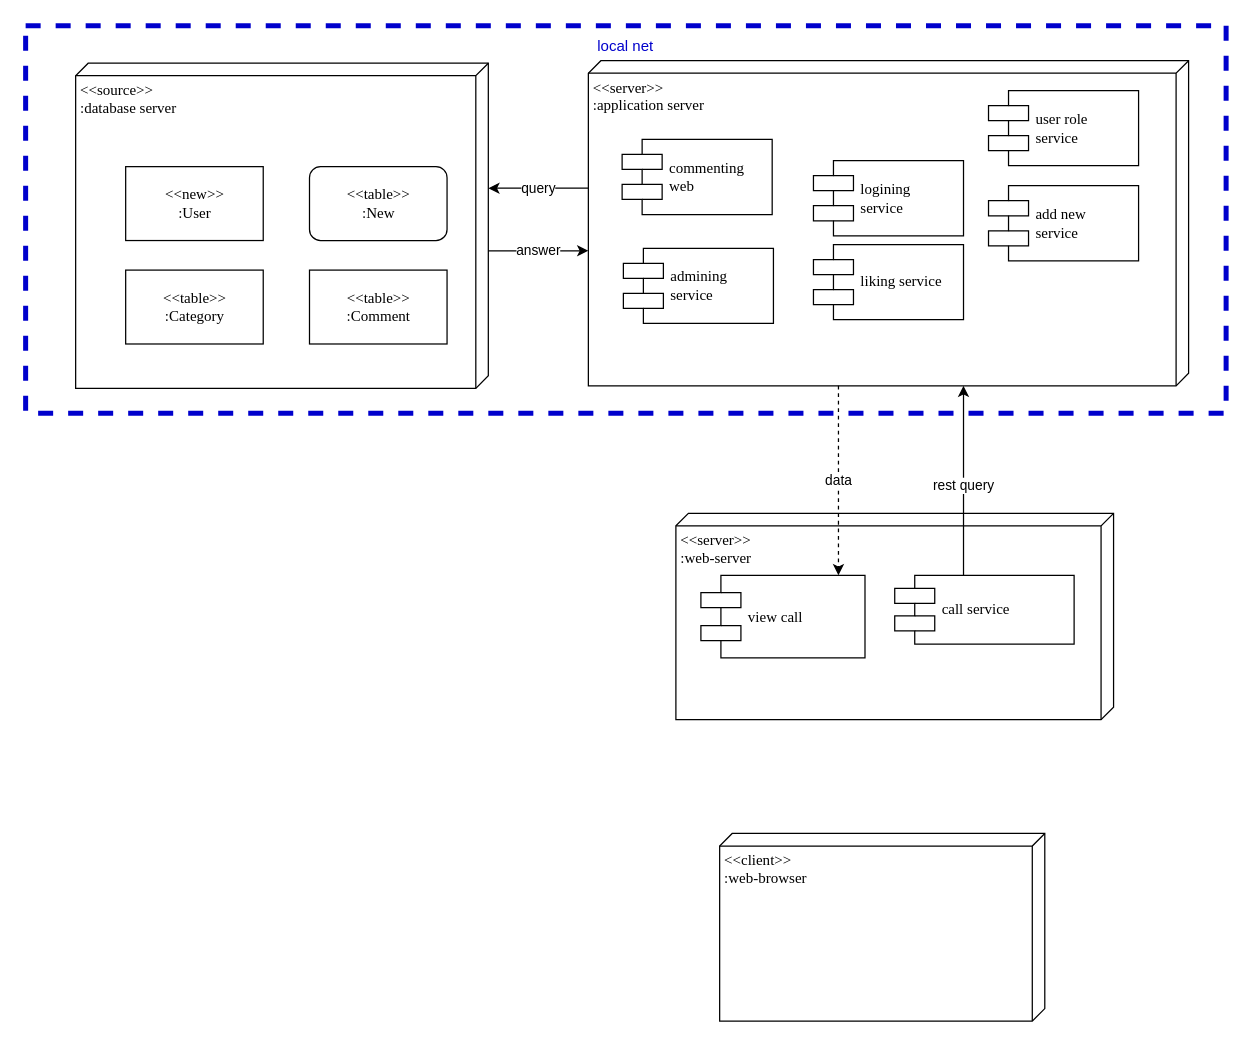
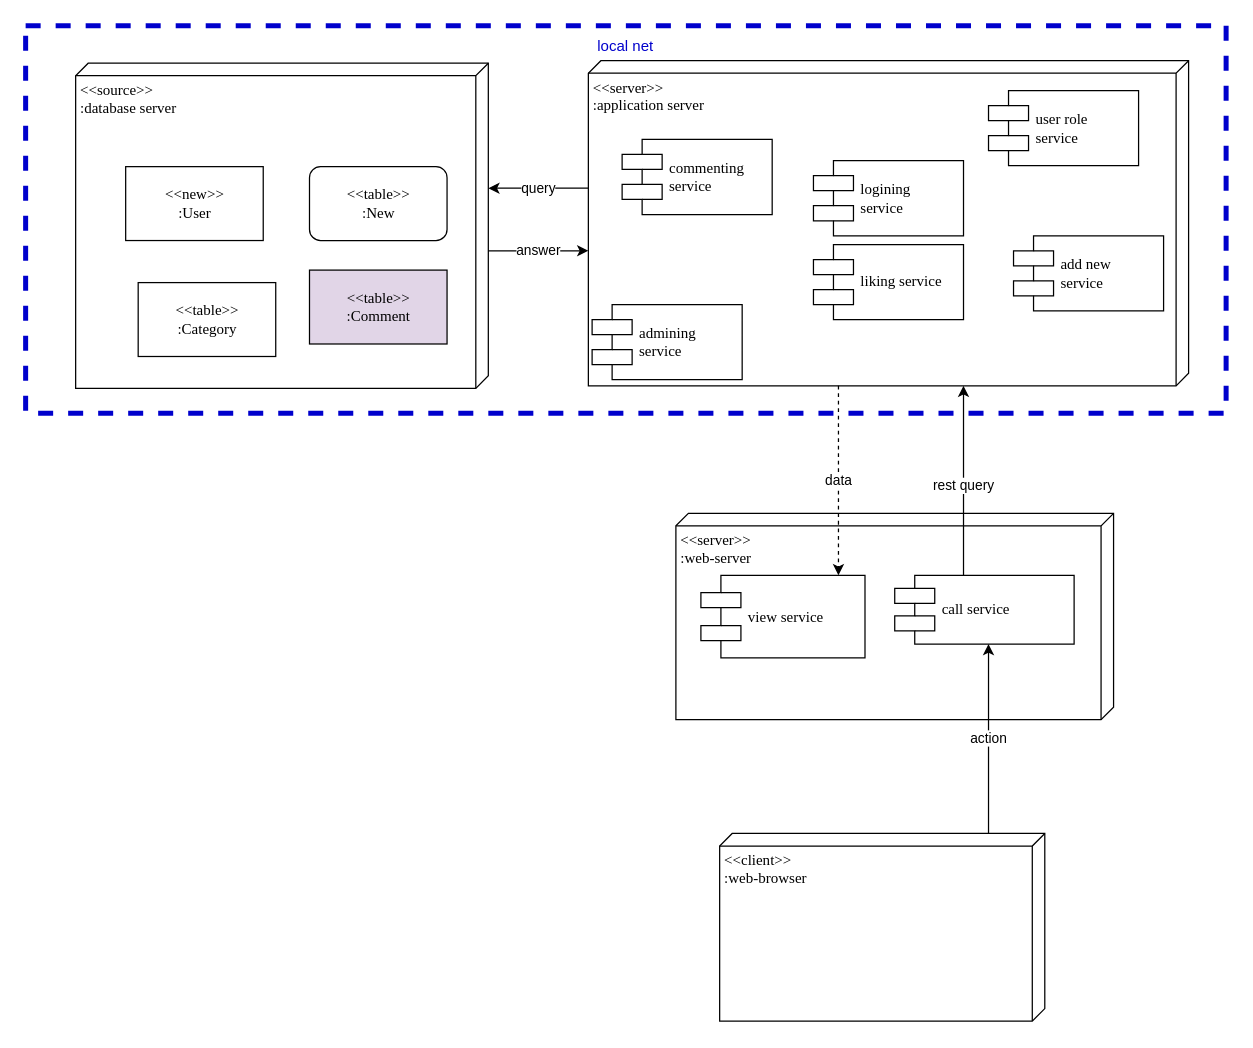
node "commenting web": label "commenting web" -> "commenting service"
node "add new service": moved (1063, 223) -> (1088, 273)
node "admining service": moved (698, 286) -> (667, 342)
node "<<table>> :Category": moved (194, 307) -> (207, 319)
node "<<table>> :Comment": fillcolor #ffffff -> #e1d5e7
node "view call": label "view call" -> "view service"
edge "<<client>> :web-browser" -> "call service": added, label "action"
